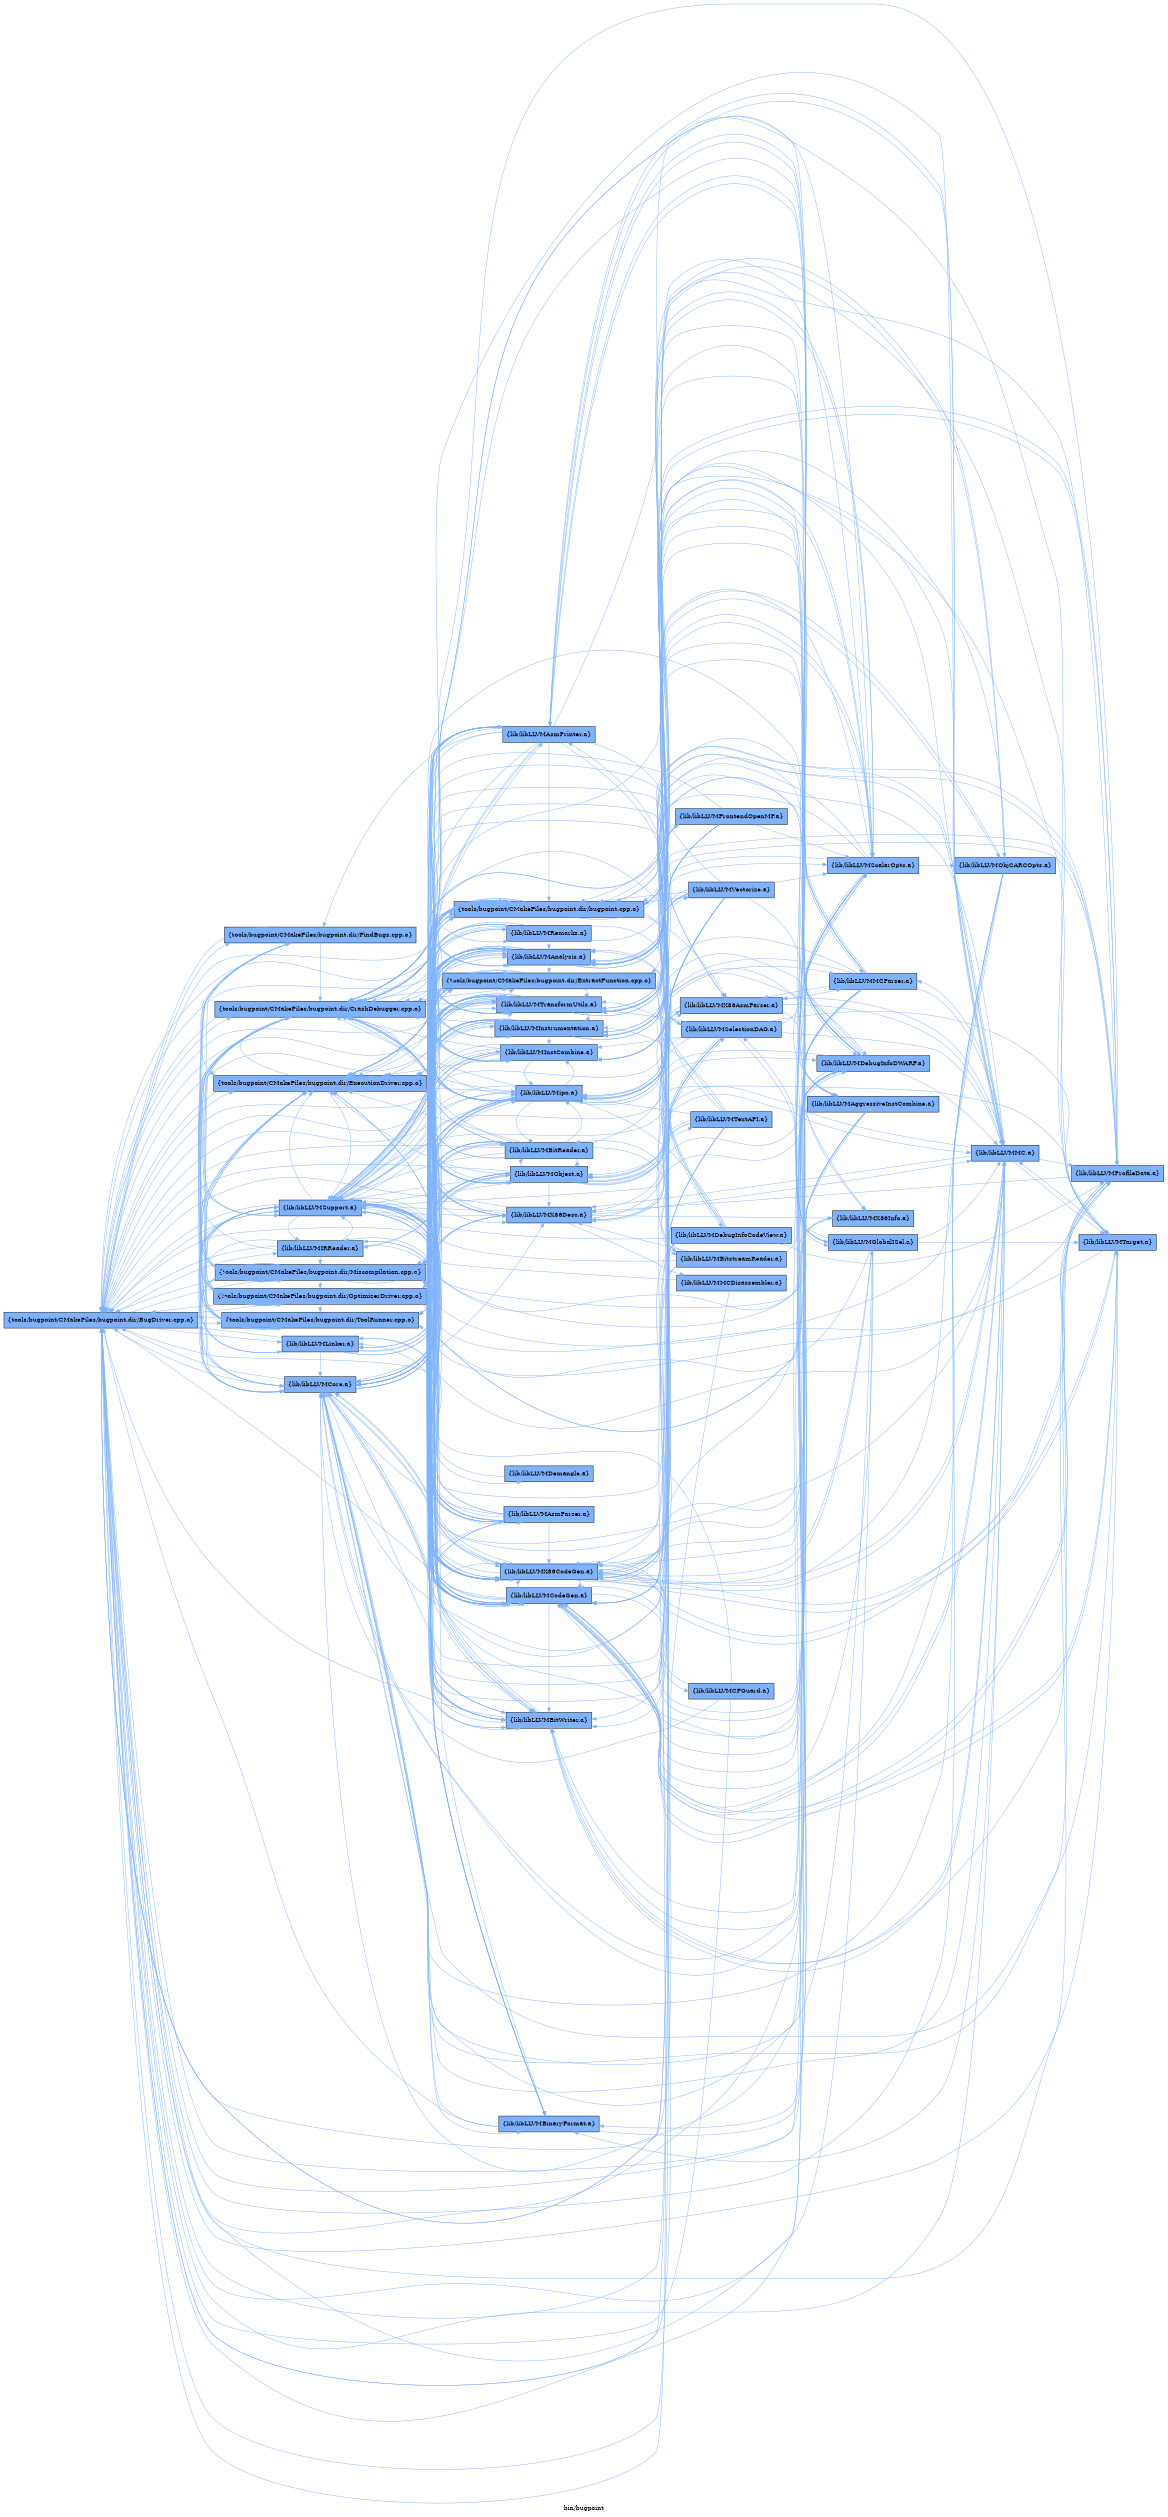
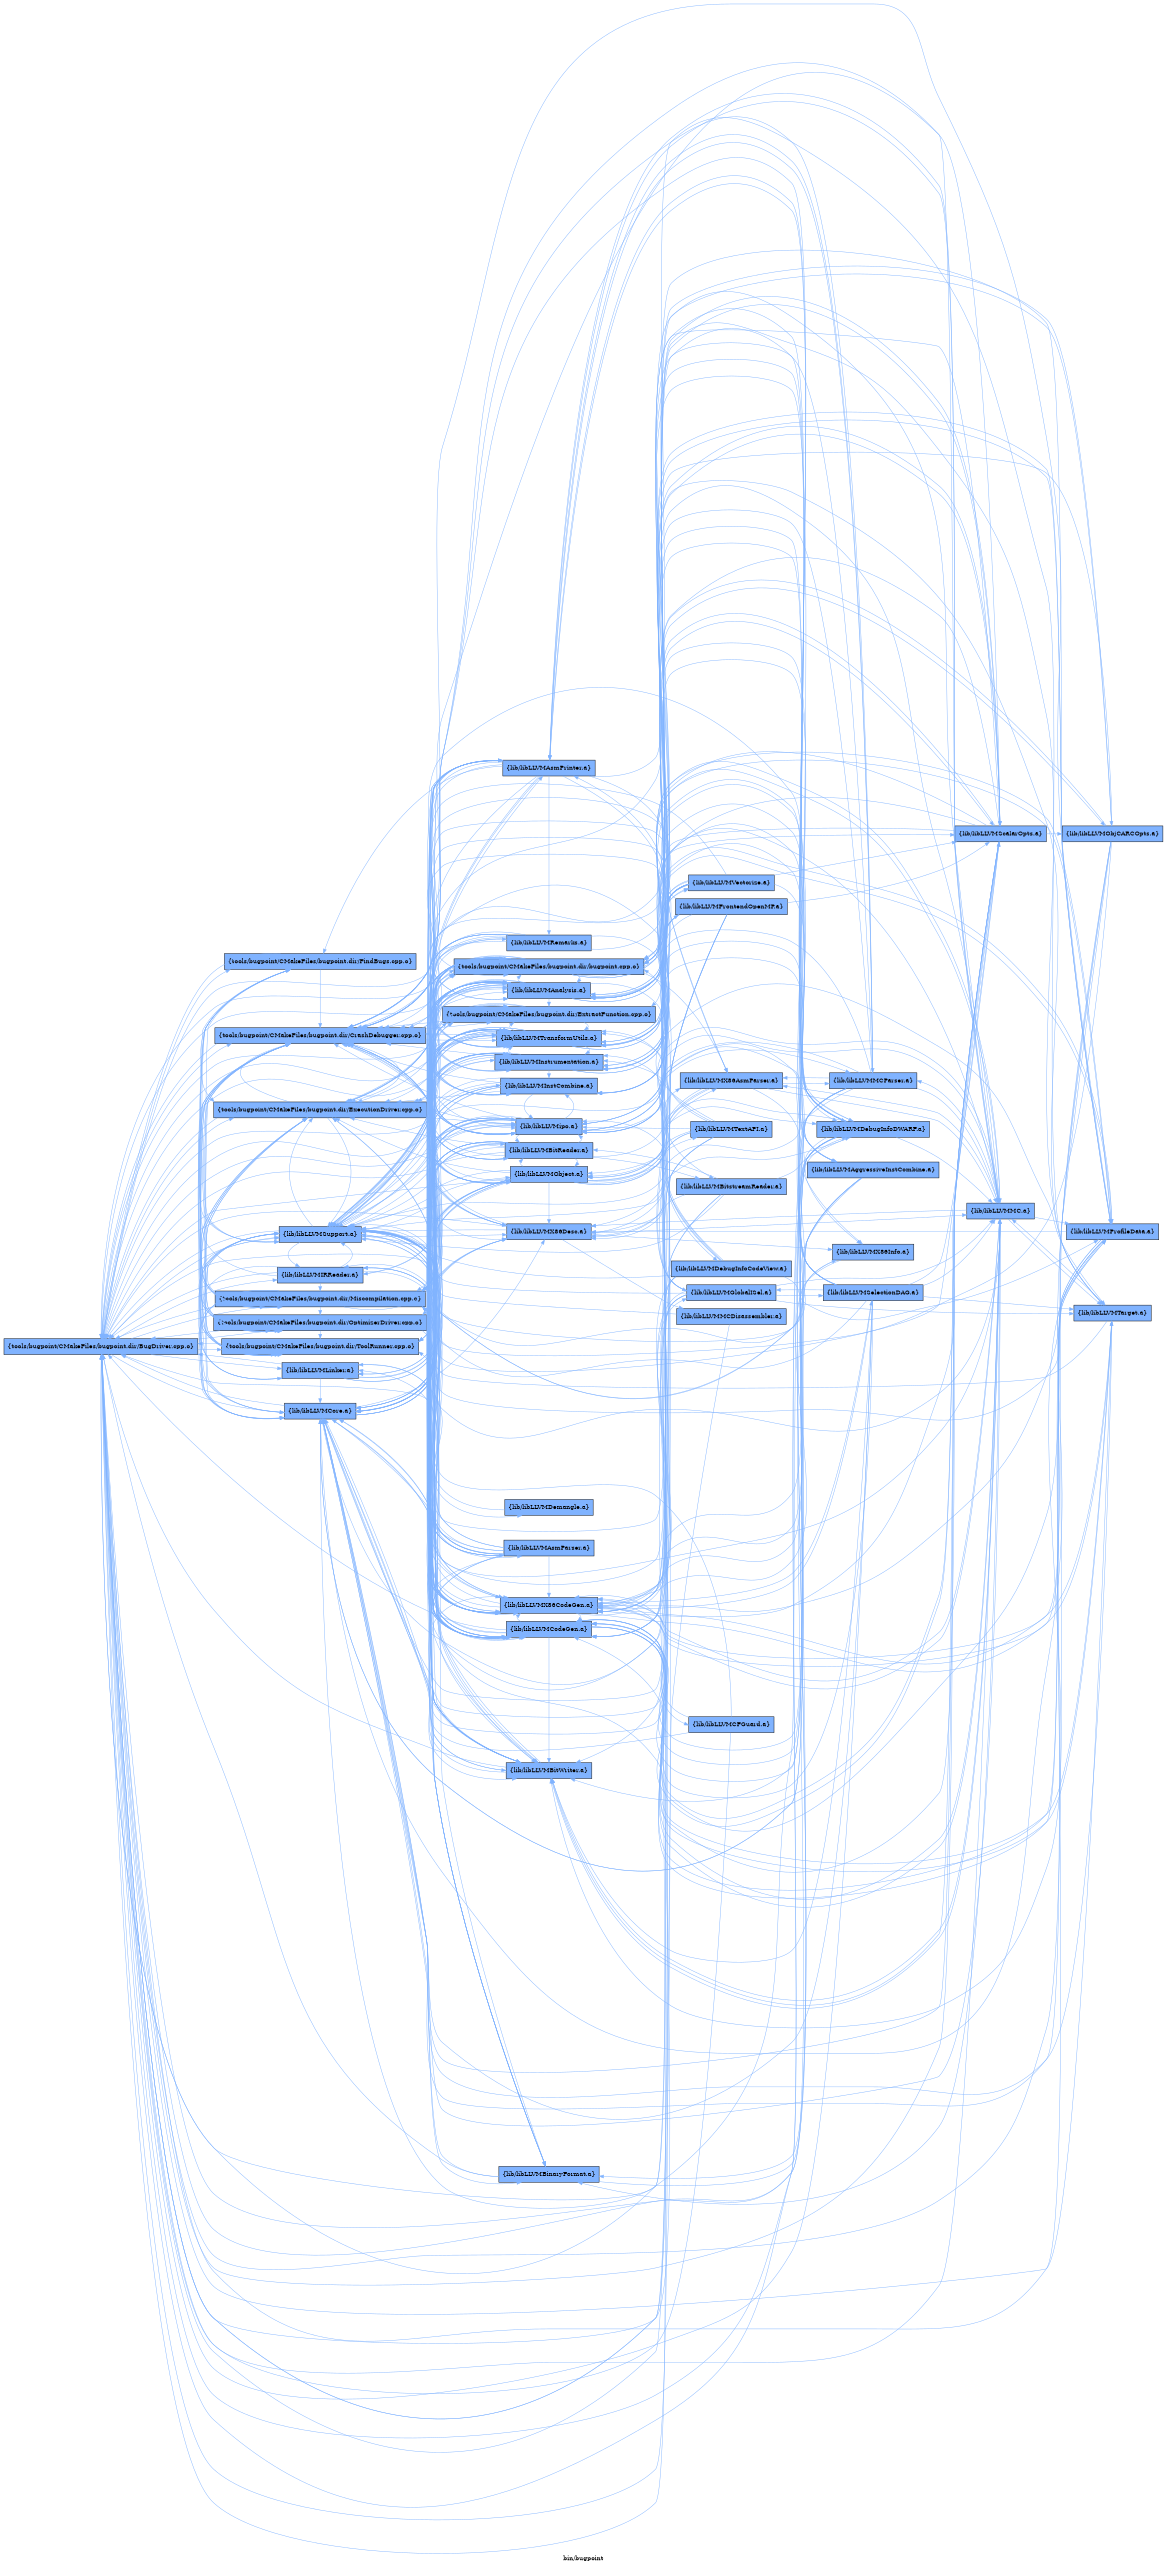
edge "{tools/bugpoint/CMakeFiles/bugpoint.dir/bugpoint.cpp.o}" -> "{lib/libLLVMSelectionDAG.a}": reversed
edge "{lib/libLLVMDebugInfoCodeView.a}" -> "{lib/libLLVMAnalysis.a}": now "{lib/libLLVMDebugInfoCodeView.a}" -> "{lib/libLLVMInstrumentation.a}"
edge "{lib/libLLVMX86CodeGen.a}" -> "{lib/libLLVMSupport.a}": now "{lib/libLLVMX86CodeGen.a}" -> "{lib/libLLVMIRReader.a}"
